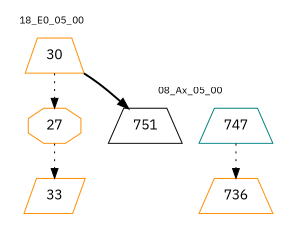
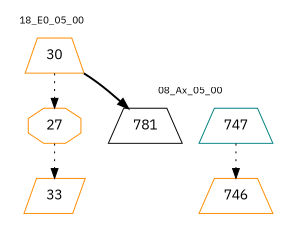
node "751": label "751" -> "781"
node "736": label "736" -> "746"
